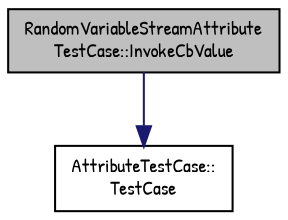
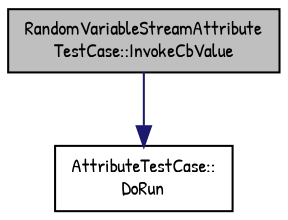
node "AttributeTestCase:: TestCase": label "AttributeTestCase:: TestCase" -> "AttributeTestCase:: DoRun"
